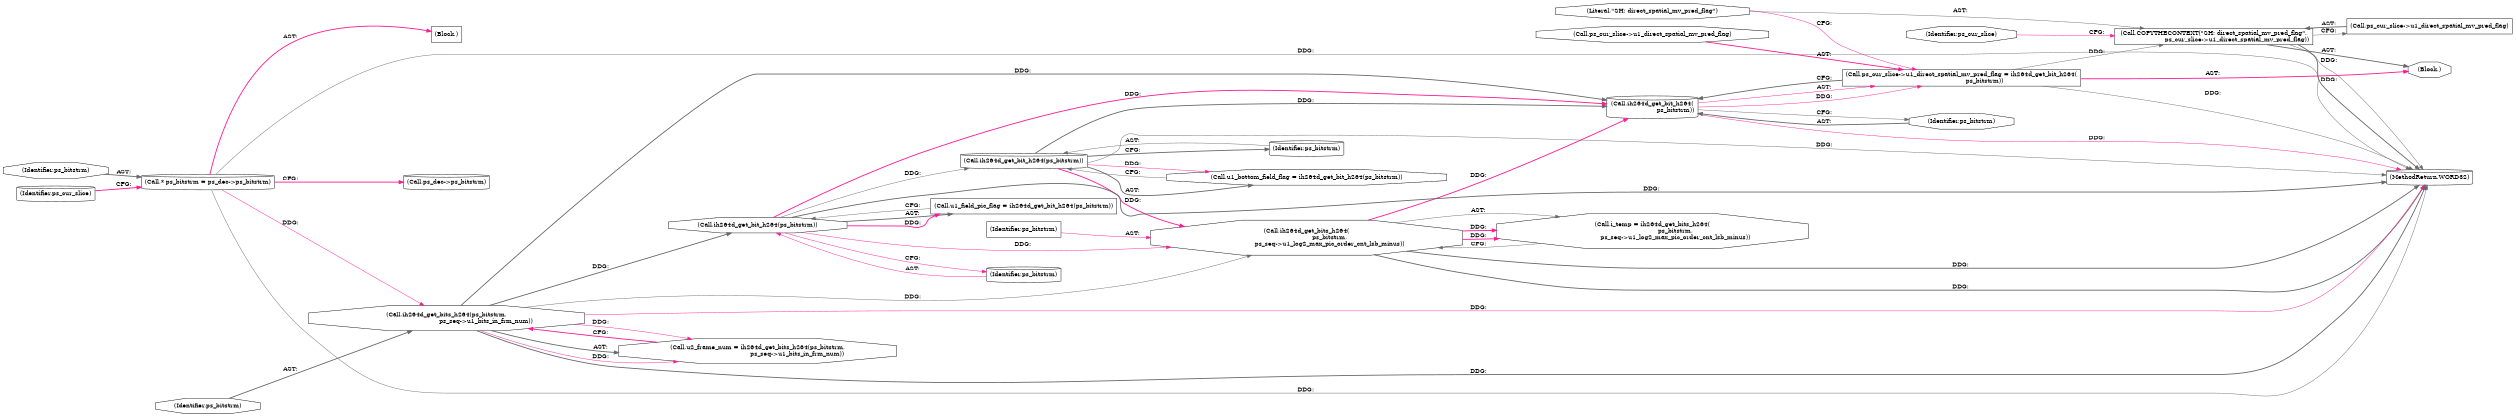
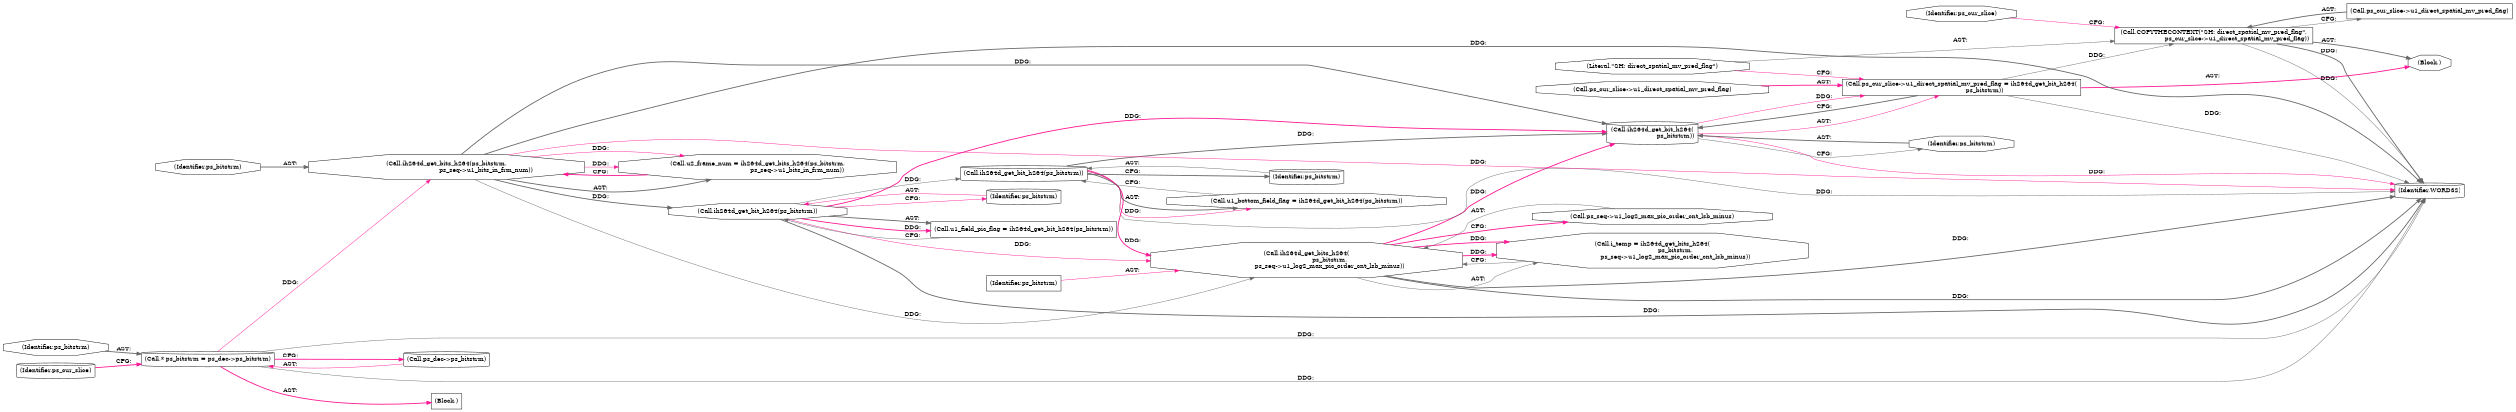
node "(MethodReturn,WORD32)": label "(MethodReturn,WORD32)" -> "(Identifier,WORD32)"
node "(Call,ps_seq->u1_log2_max_pic_order_cnt_lsb_minus)": added
edge "(Call,ps_dec->ps_bitstrm)" -> "(Call,* ps_bitstrm = ps_dec->ps_bitstrm)": added, label "AST:"
